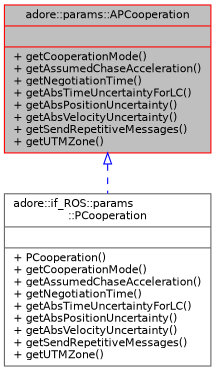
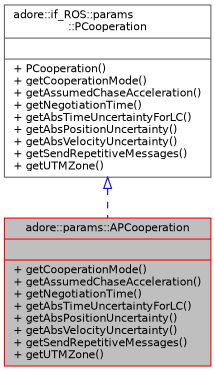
edge "adore::if_ROS::params" -> "adore::params::APCooperation": reversed
